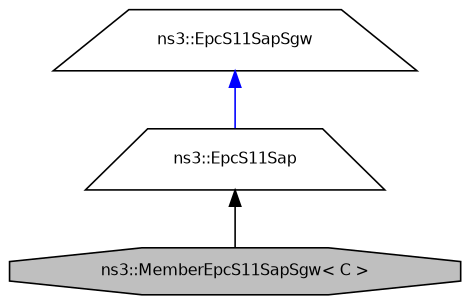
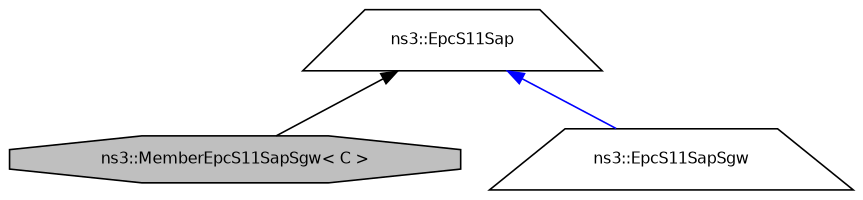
edge "ns3::EpcS11Sap" -> "ns3::EpcS11SapSgw": reversed
